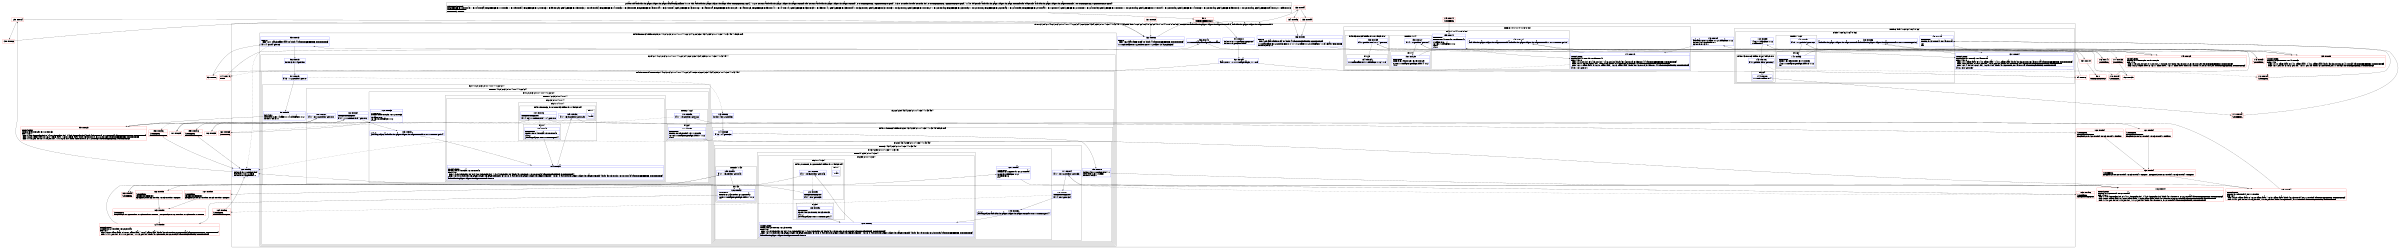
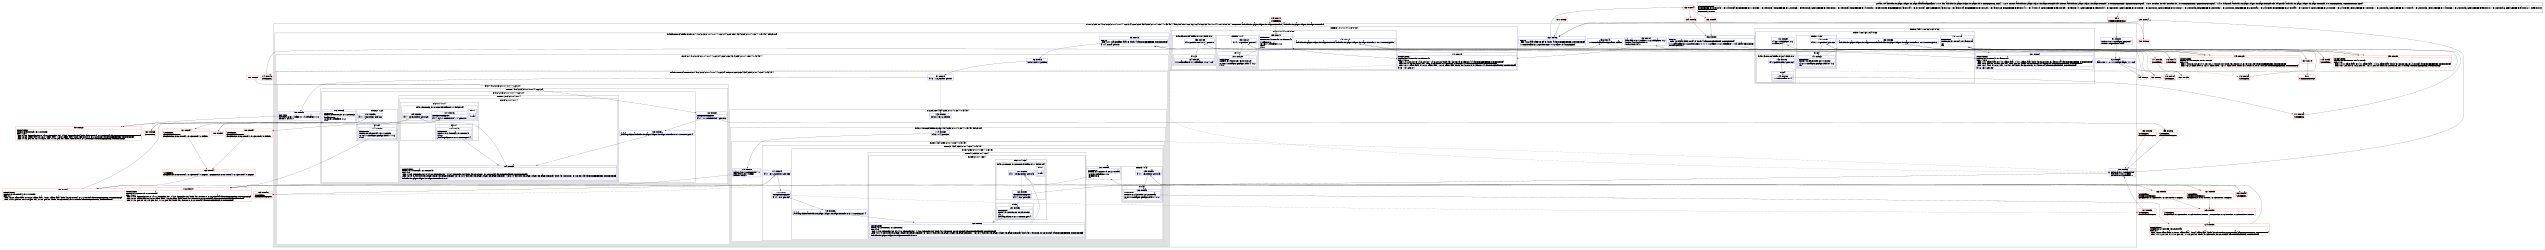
node "174: 0x014c": text "TYPE" -> "SYNTHETIC"
node "100: 0x0027": removed
